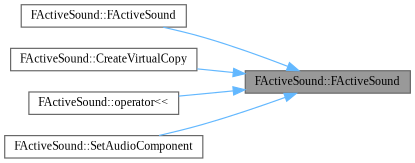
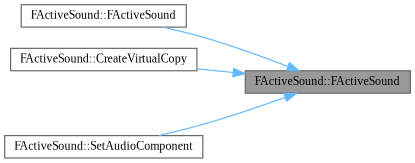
node "FActiveSound::operator<<": removed
